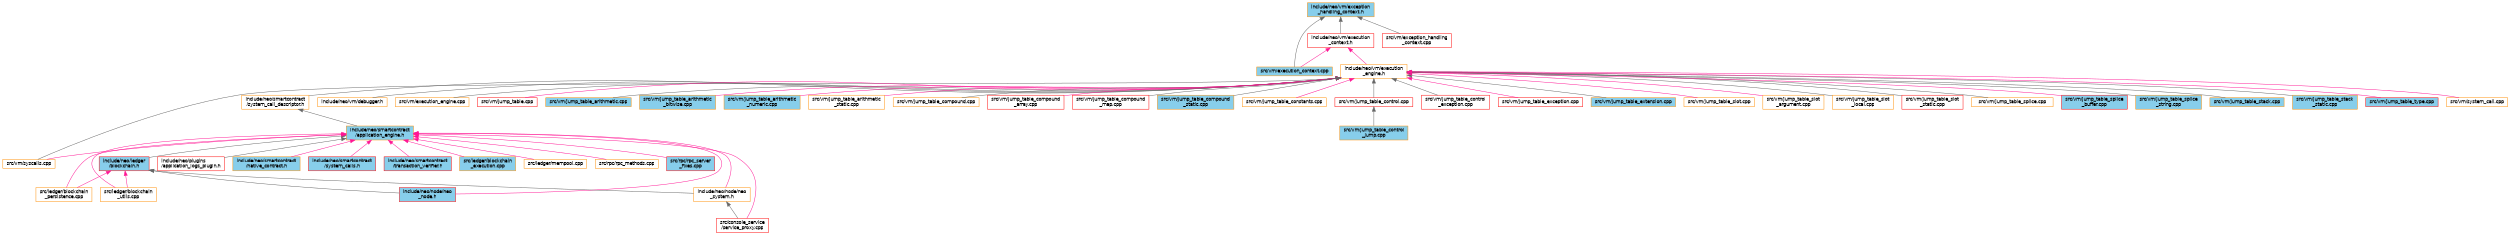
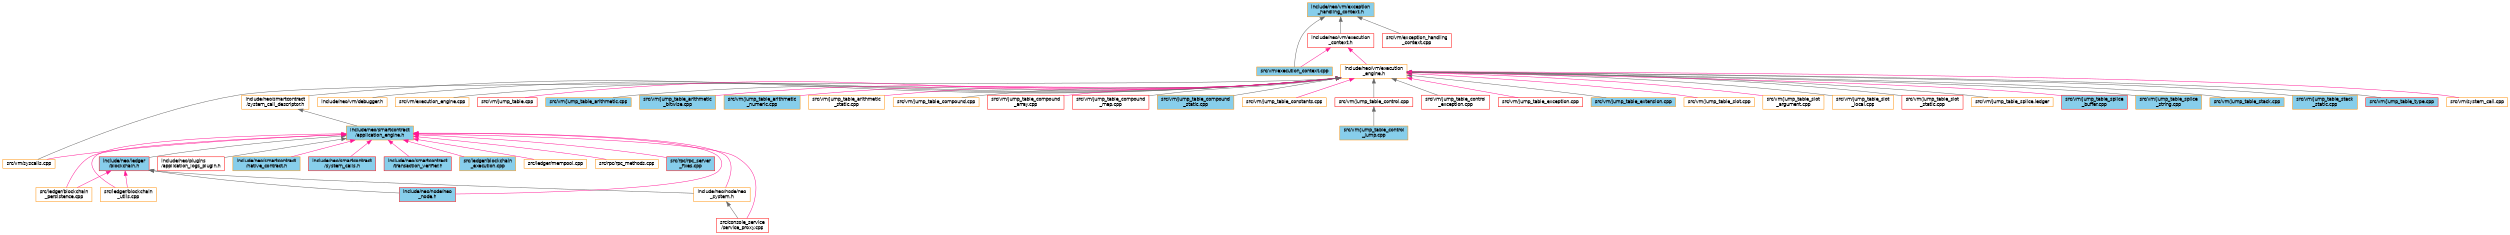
edge "src/vm/jump_table_type.cpp" -> "include/neo/vm/execution _engine.h": color deeppink -> gray40
node "src/vm/jump_table_splice.cpp": label "src/vm/jump_table_splice.cpp" -> "src/vm/jump_table_splice.ledger"
